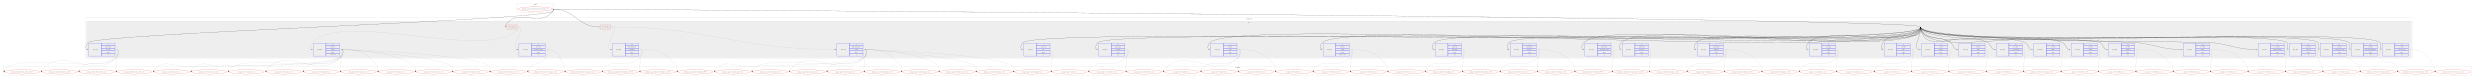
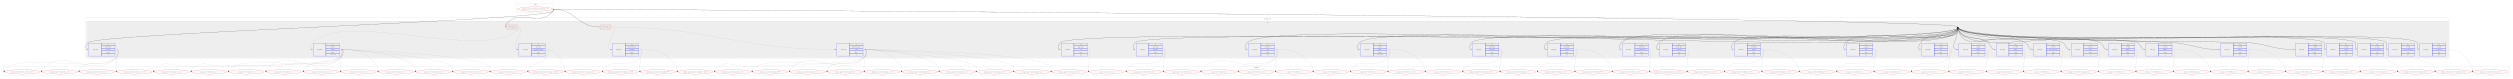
node "portage://app-emulation/qemu-9999": added
